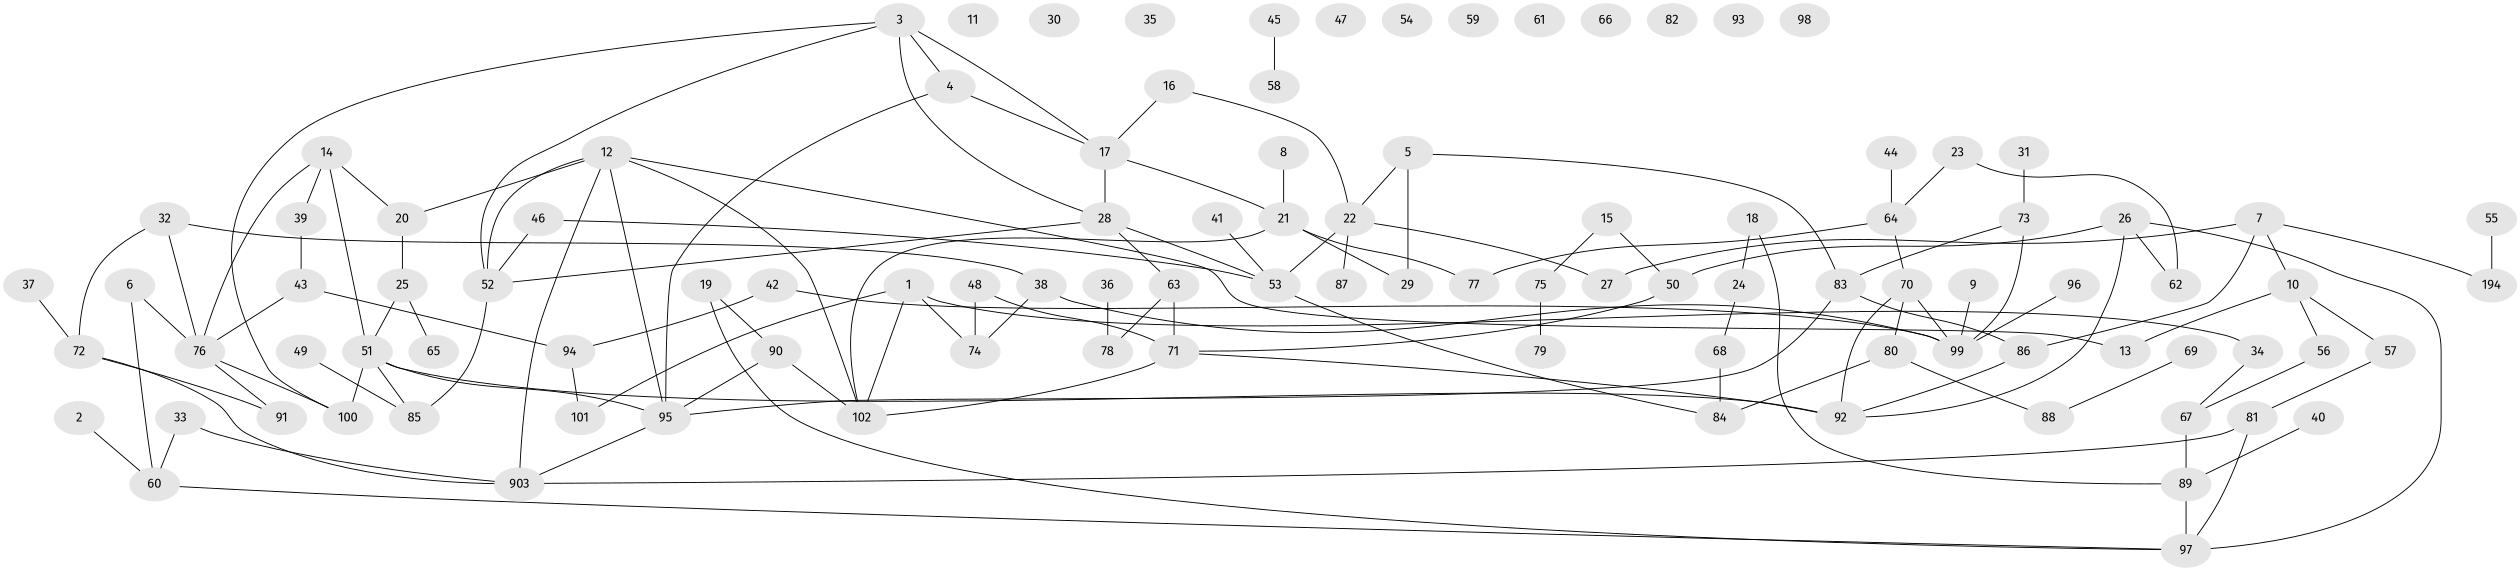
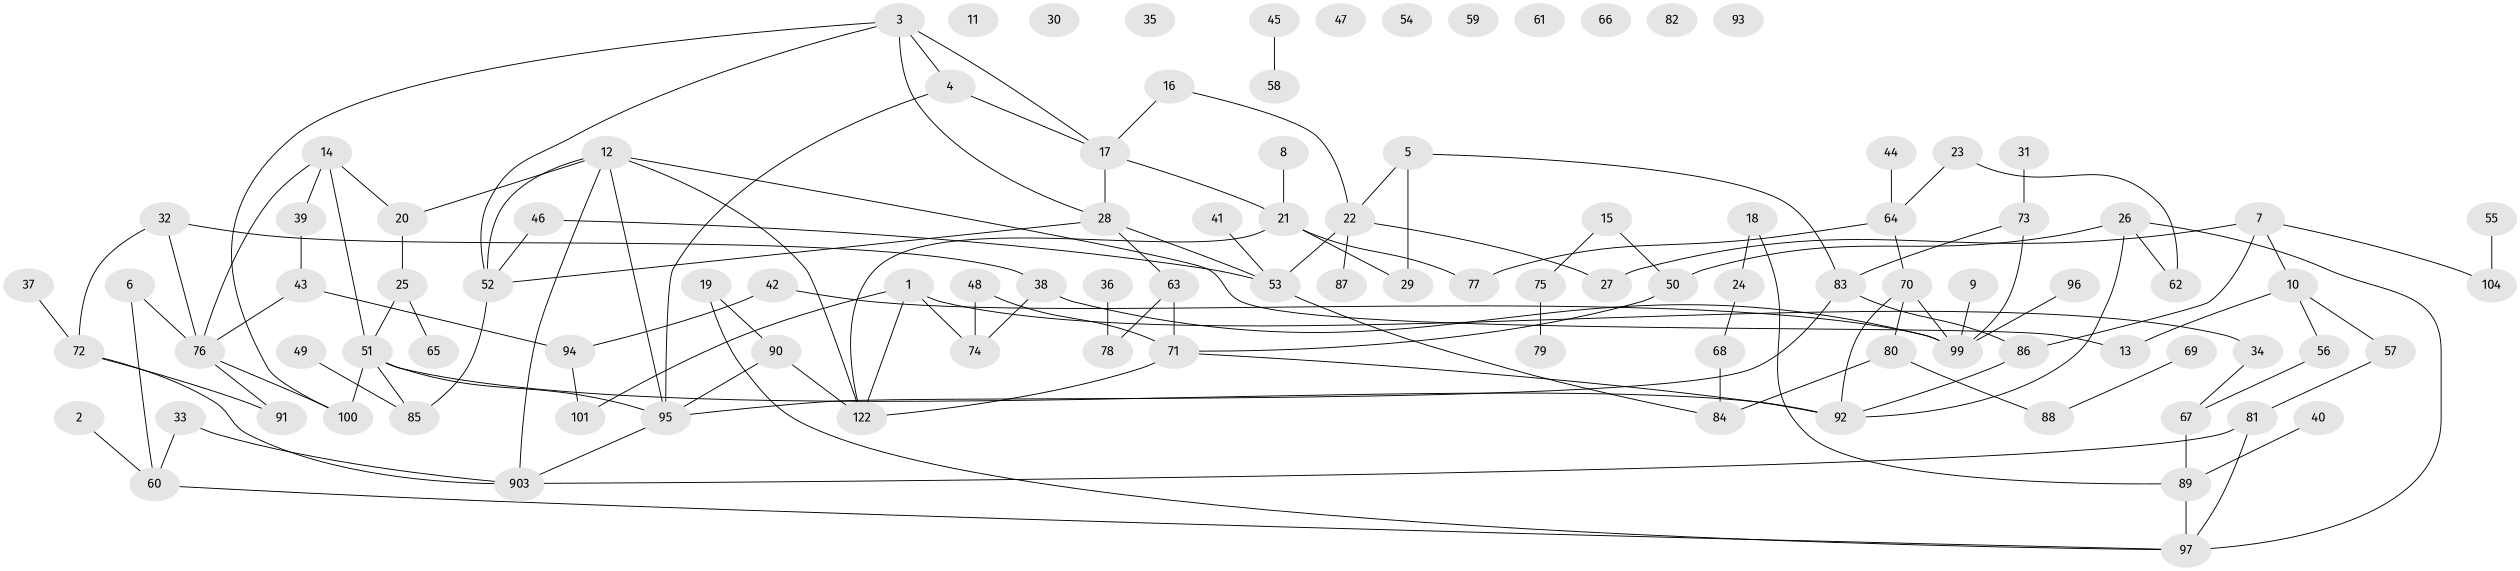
node "98": removed
node "194": label "194" -> "104"
node "102": label "102" -> "122"
